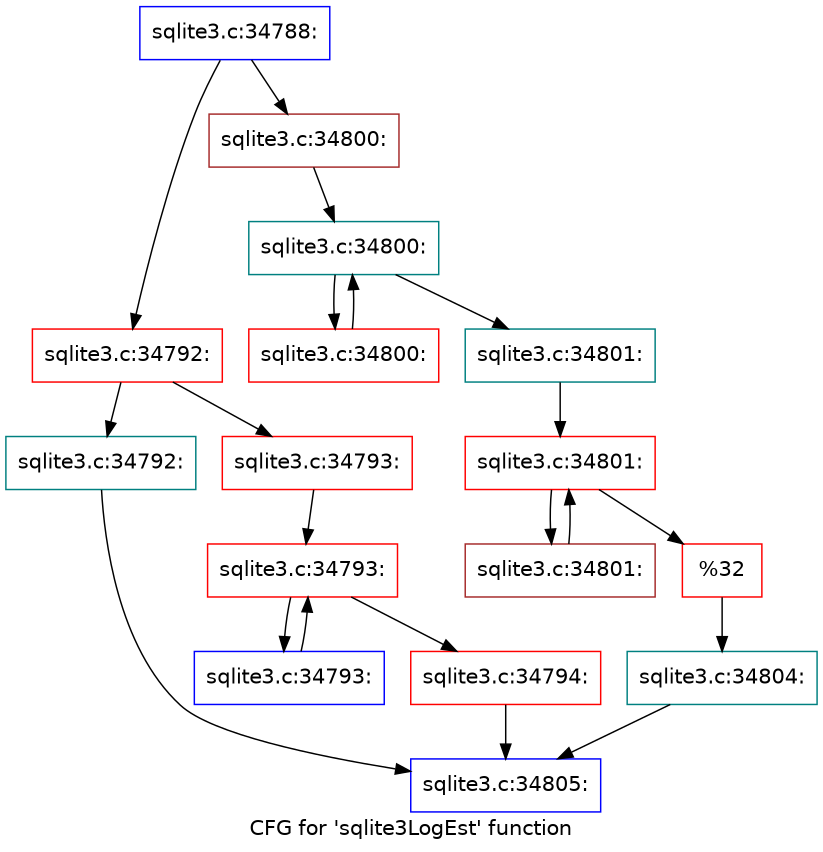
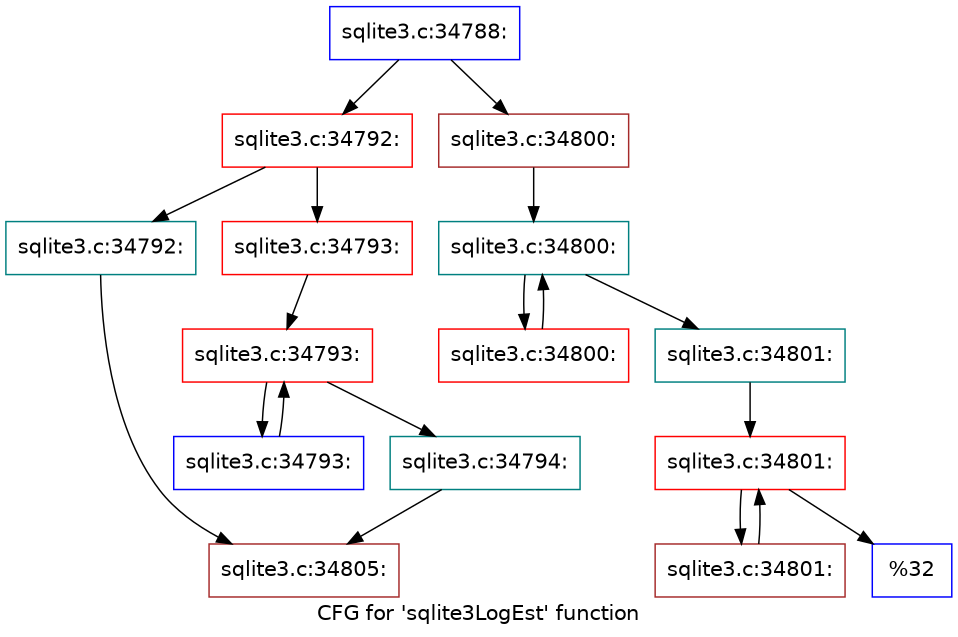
node "%32": color red -> blue
node "sqlite3.c:34794:": color red -> teal
node "sqlite3.c:34804:": removed
node "sqlite3.c:34805:": color blue -> brown
